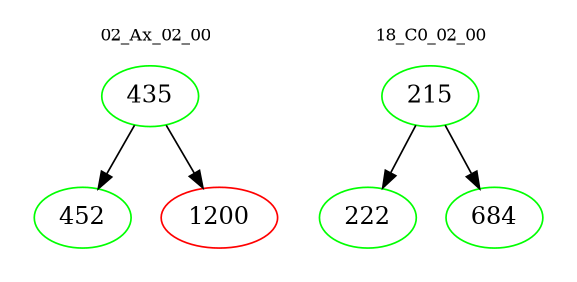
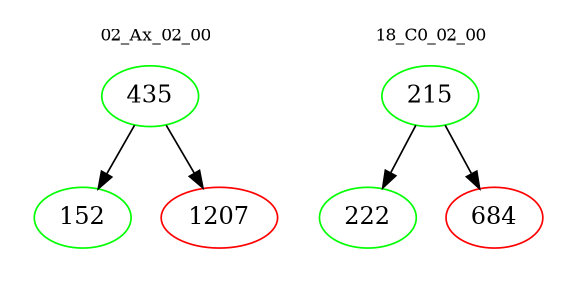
node "452": label "452" -> "152"
node "1200": label "1200" -> "1207"
node "684": color green -> red
